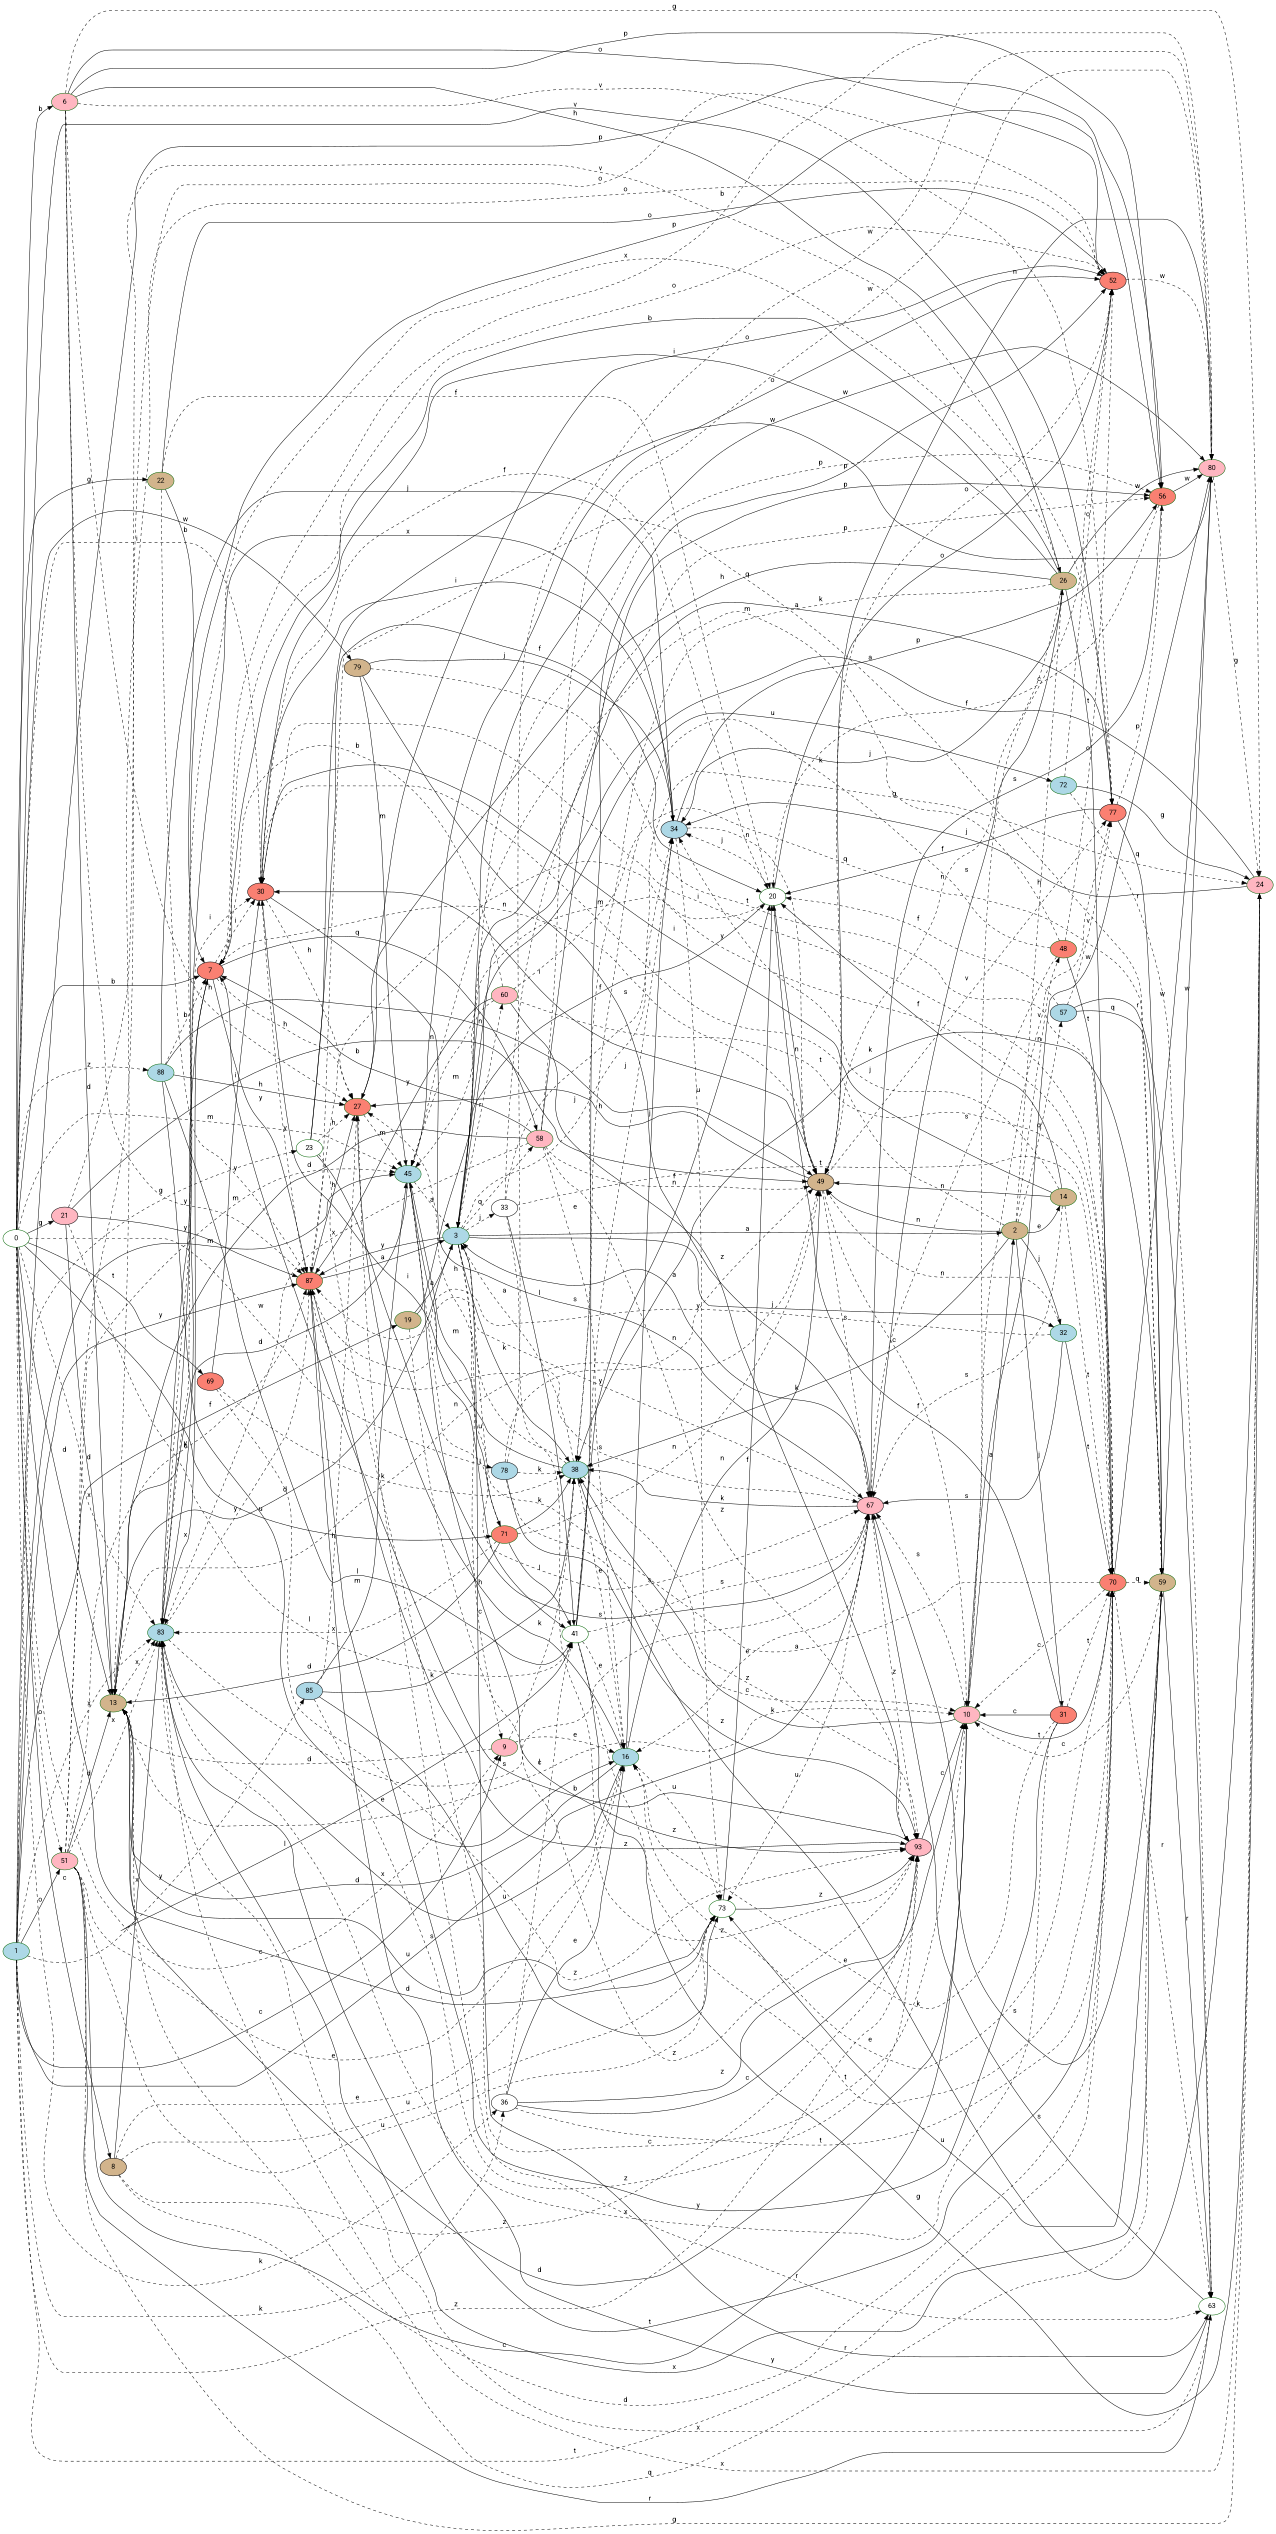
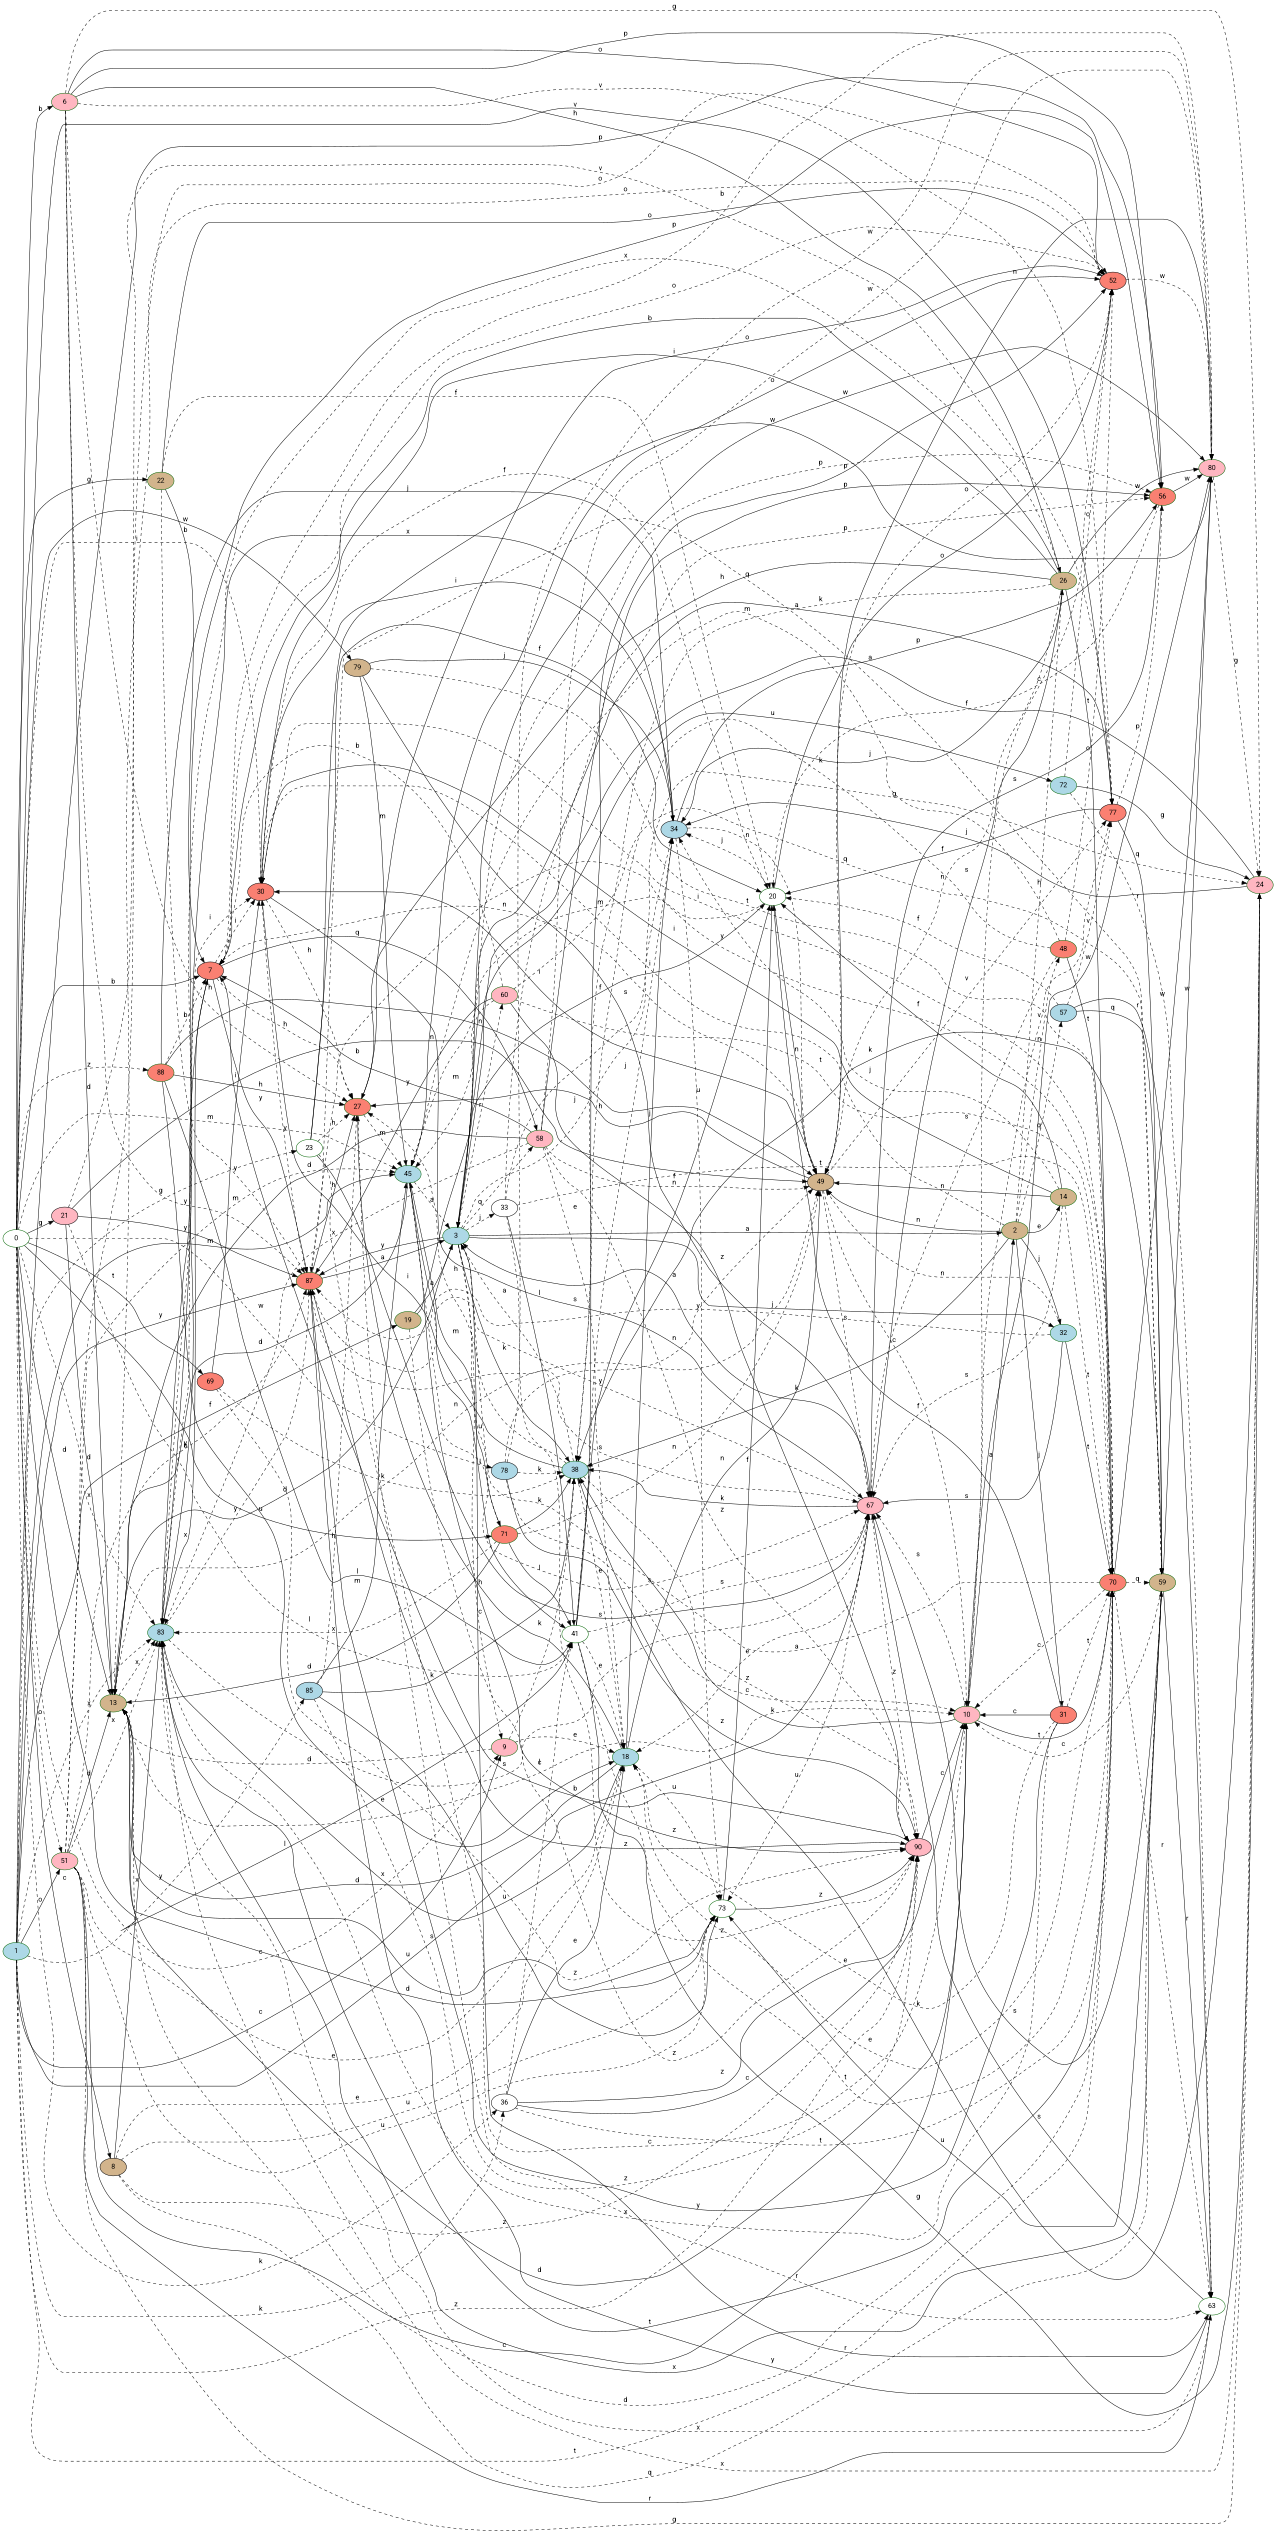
node "88": fillcolor lightblue -> salmon
node "16": label "16" -> "18"
node "93": label "93" -> "90"
